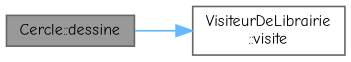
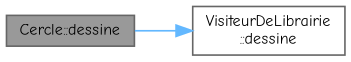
node "VisiteurDeLibrairie ::visite": label "VisiteurDeLibrairie ::visite" -> "VisiteurDeLibrairie ::dessine"
